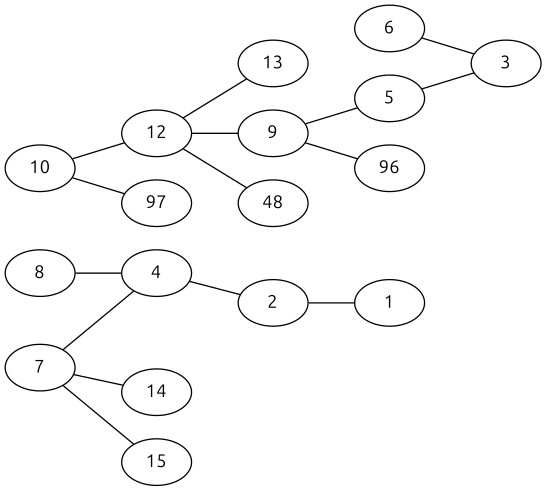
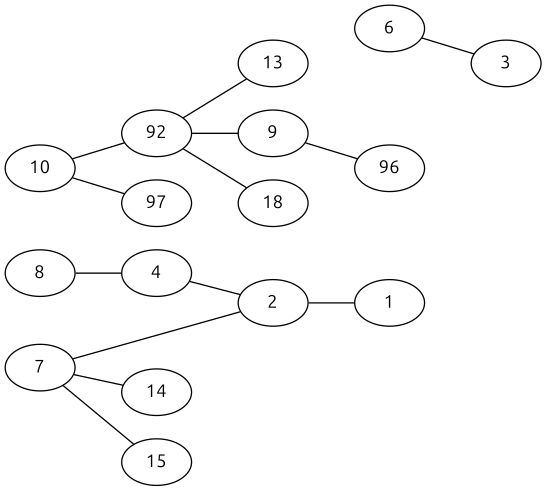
node "5": removed
node "12": label "12" -> "92"
node "48": label "48" -> "18"
edge "4" -- "7": now "2" -- "7"
